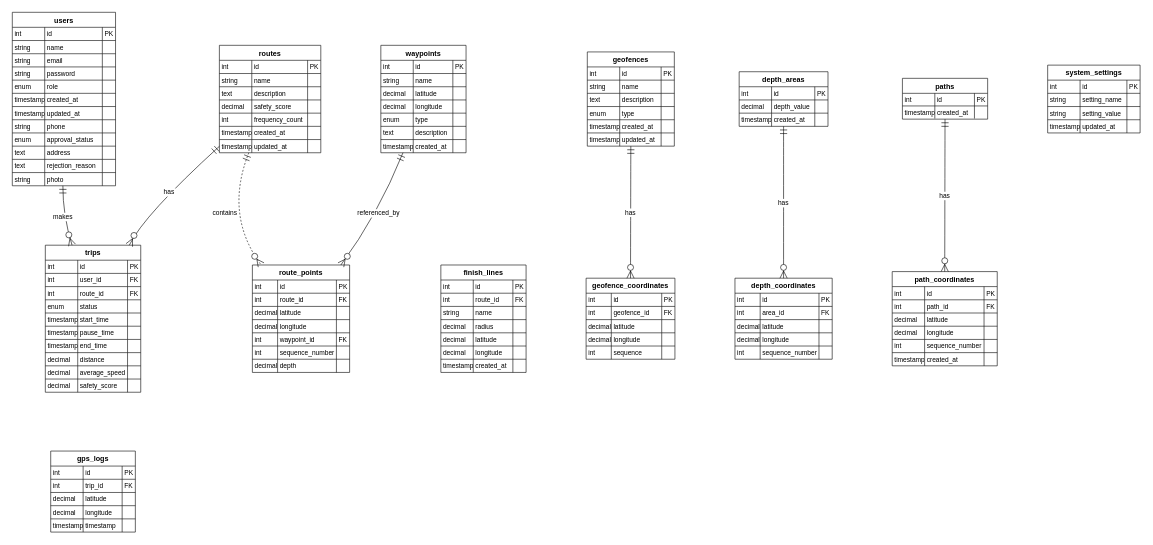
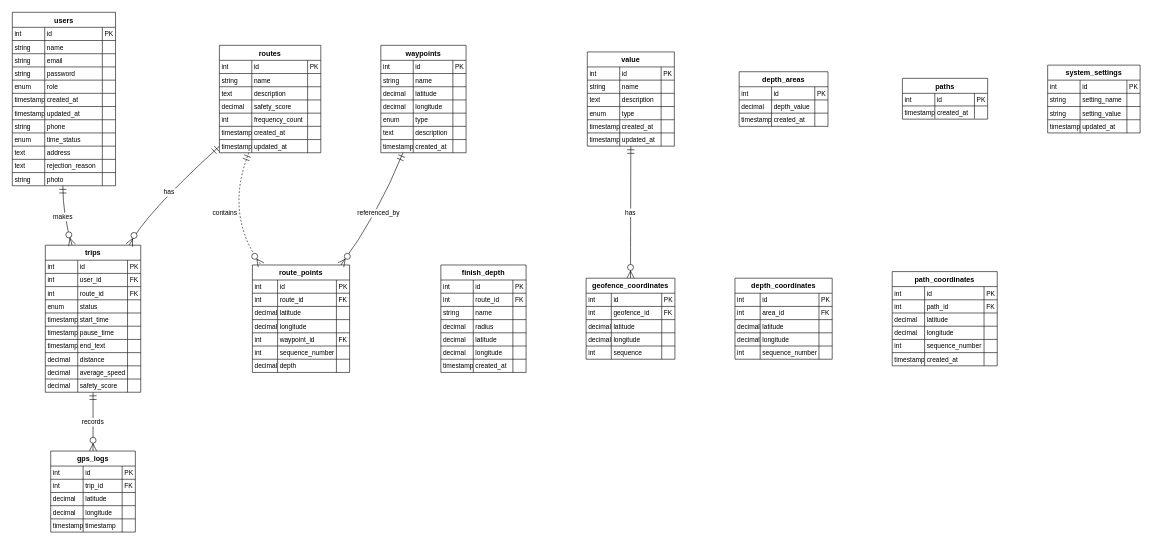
node "geofences": label "geofences" -> "value"
node "approval_status": label "approval_status" -> "time_status"
edge "depth_areas" -- "depth_coordinates": removed, label "has"
edge "paths" -- "path_coordinates": removed, label "has"
node "finish_lines": label "finish_lines" -> "finish_depth"
node "end_time": label "end_time" -> "end_text"
edge "trips" -- "gps_logs": added, label "records"
